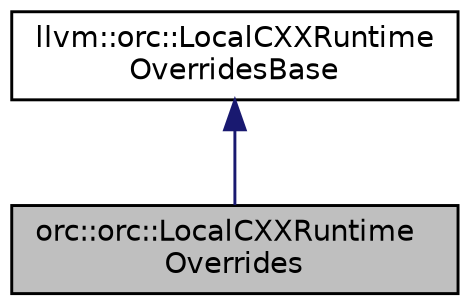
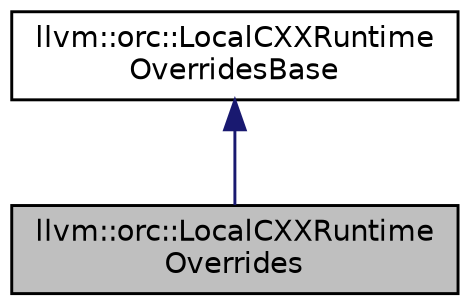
node "orc::orc::LocalCXXRuntime Overrides": label "orc::orc::LocalCXXRuntime Overrides" -> "llvm::orc::LocalCXXRuntime Overrides"
